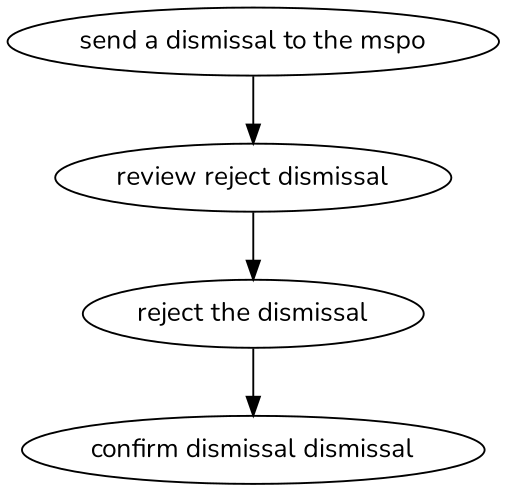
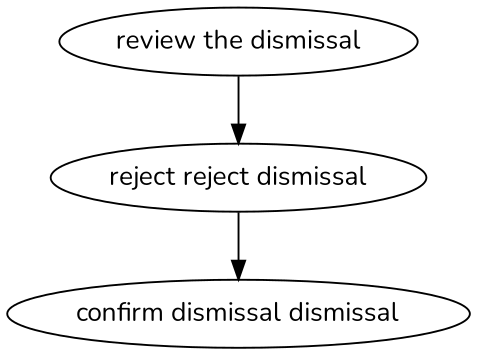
node "send a dismissal to the mspo": removed
node "review reject dismissal": label "review reject dismissal" -> "review the dismissal"
node "reject the dismissal": label "reject the dismissal" -> "reject reject dismissal"
